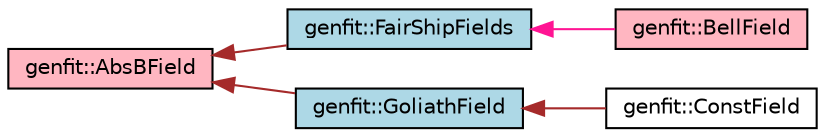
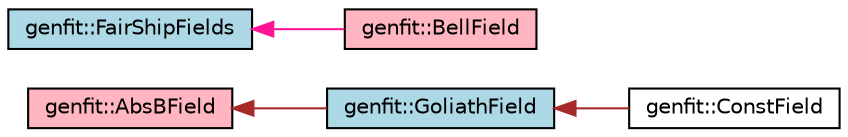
edge "genfit::FairShipFields" -> "genfit::AbsBField": removed
